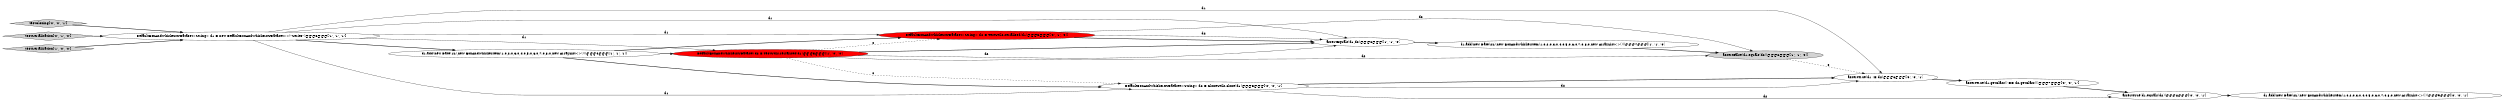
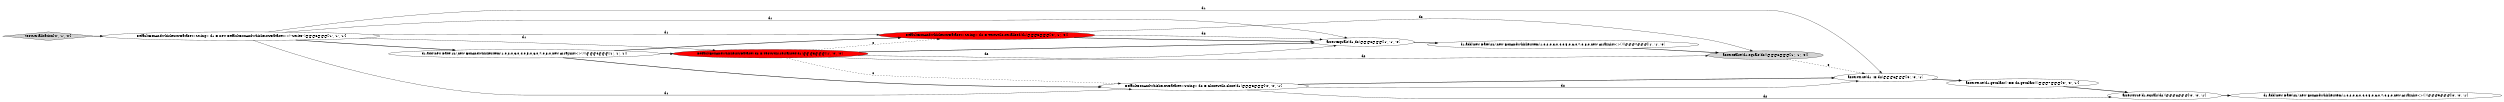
node "testCloning['0', '0', '1']": removed
node "testSerialization['1', '0', '0']": removed
